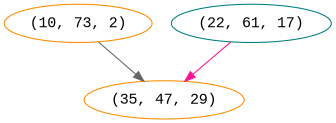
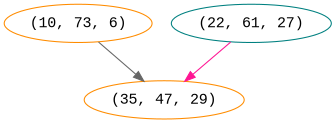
node "(10, 73, 2)": label "(10, 73, 2)" -> "(10, 73, 6)"
node "(22, 61, 17)": label "(22, 61, 17)" -> "(22, 61, 27)"
